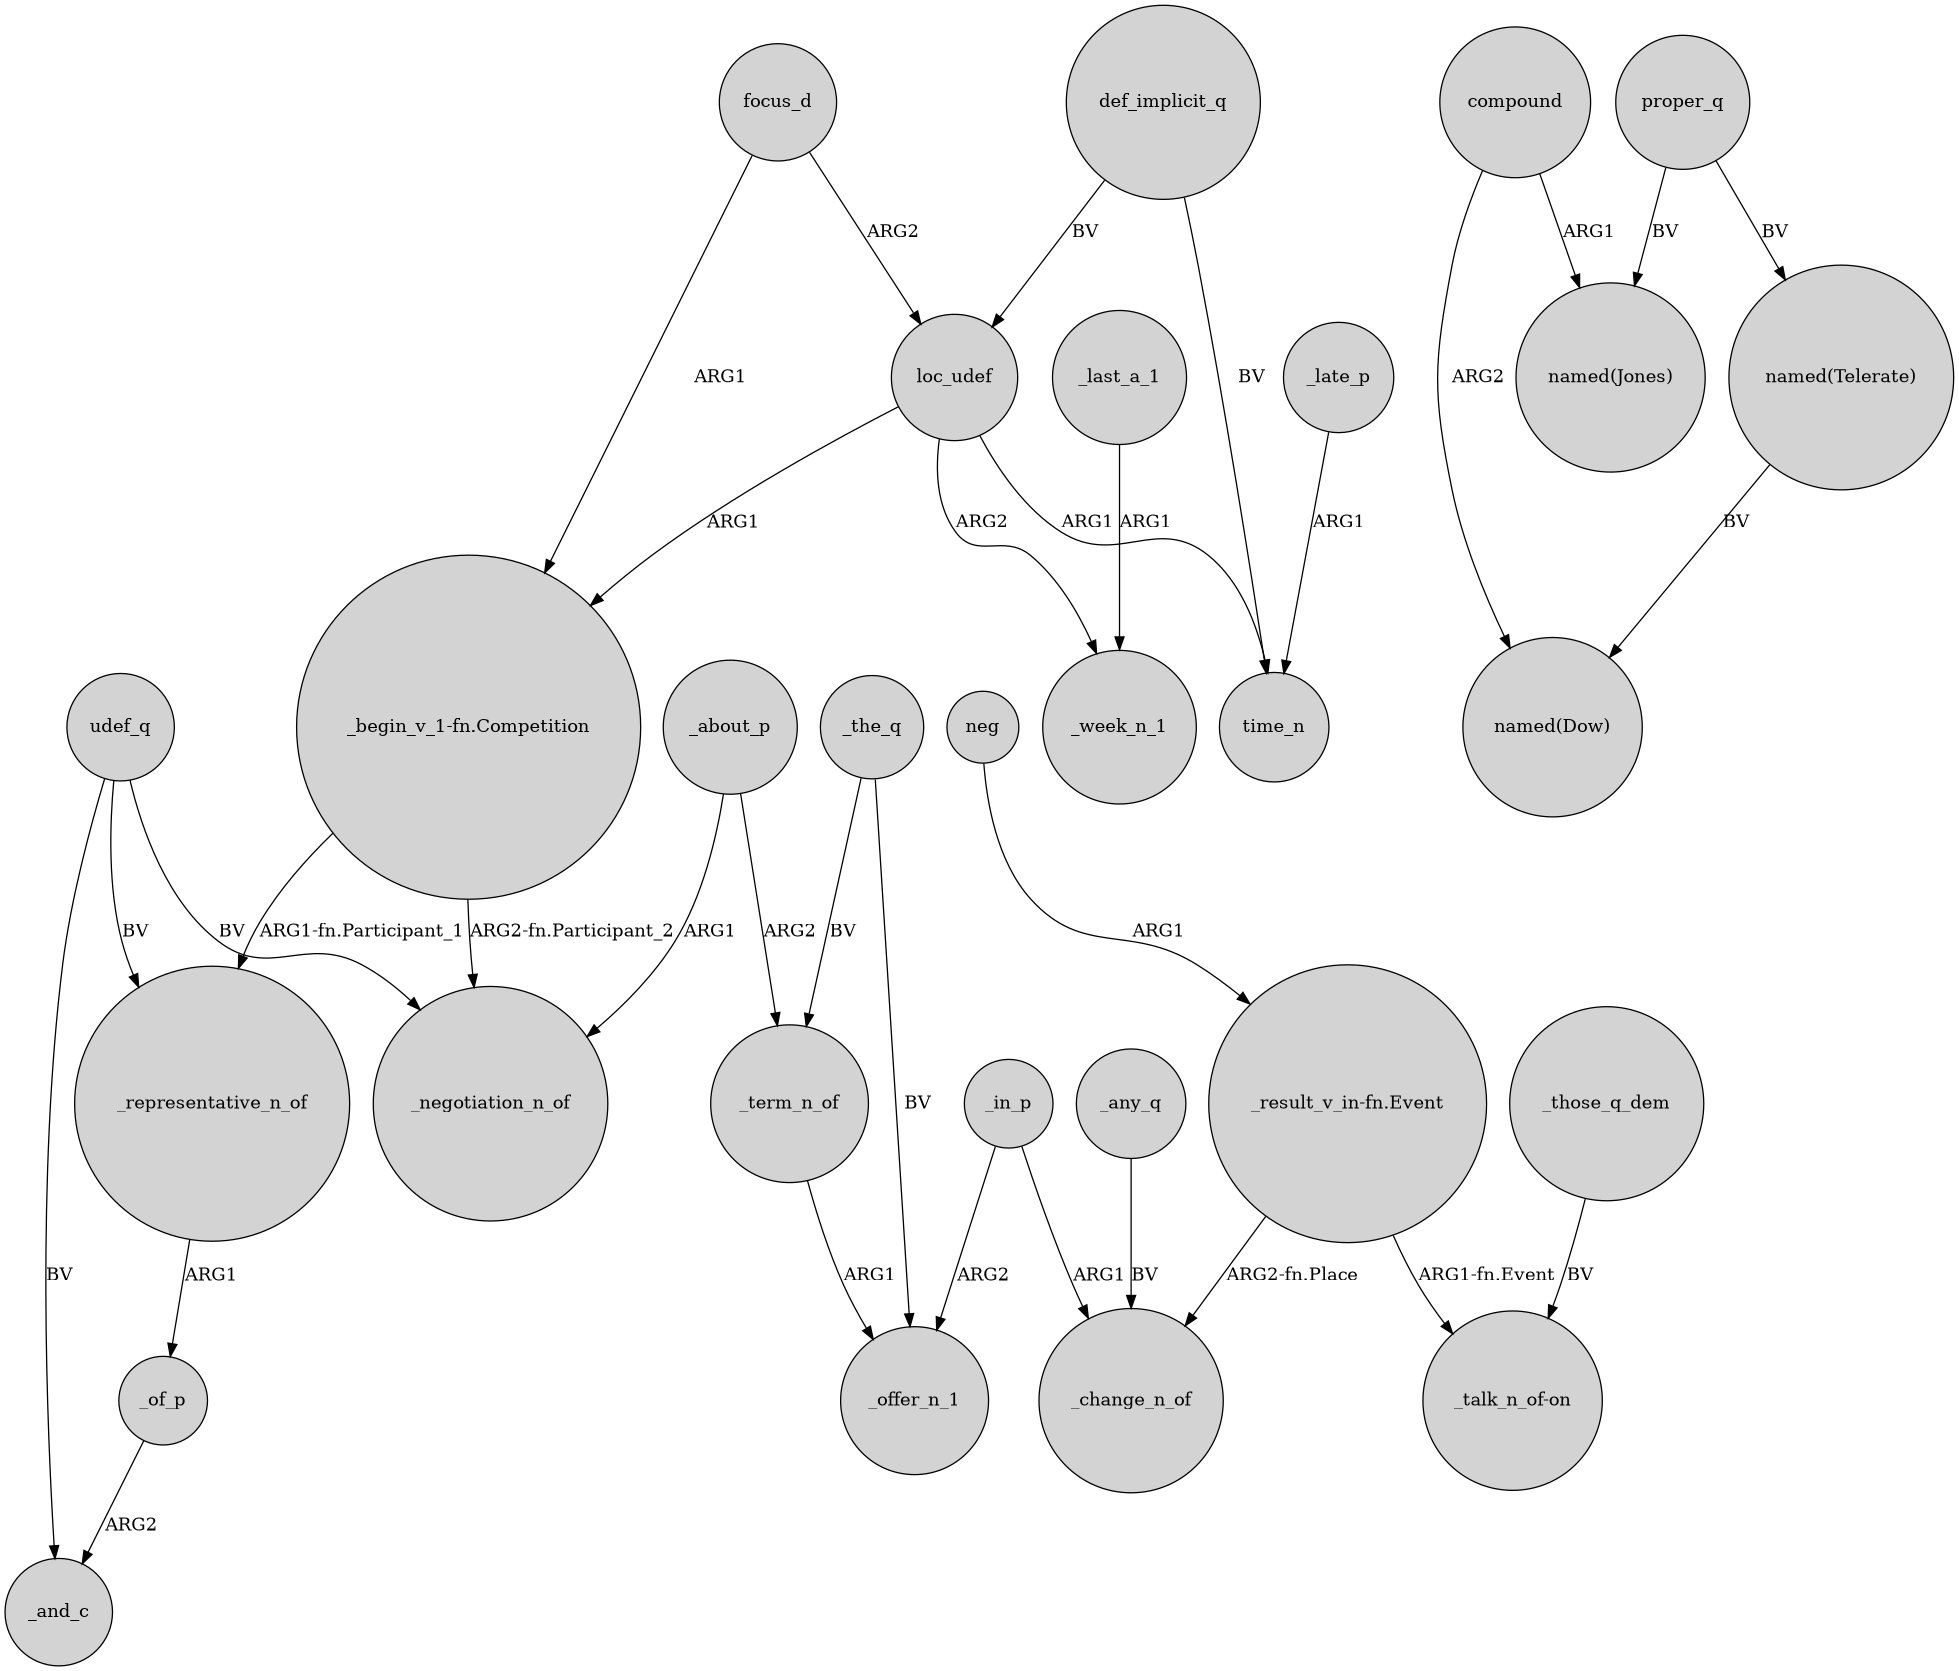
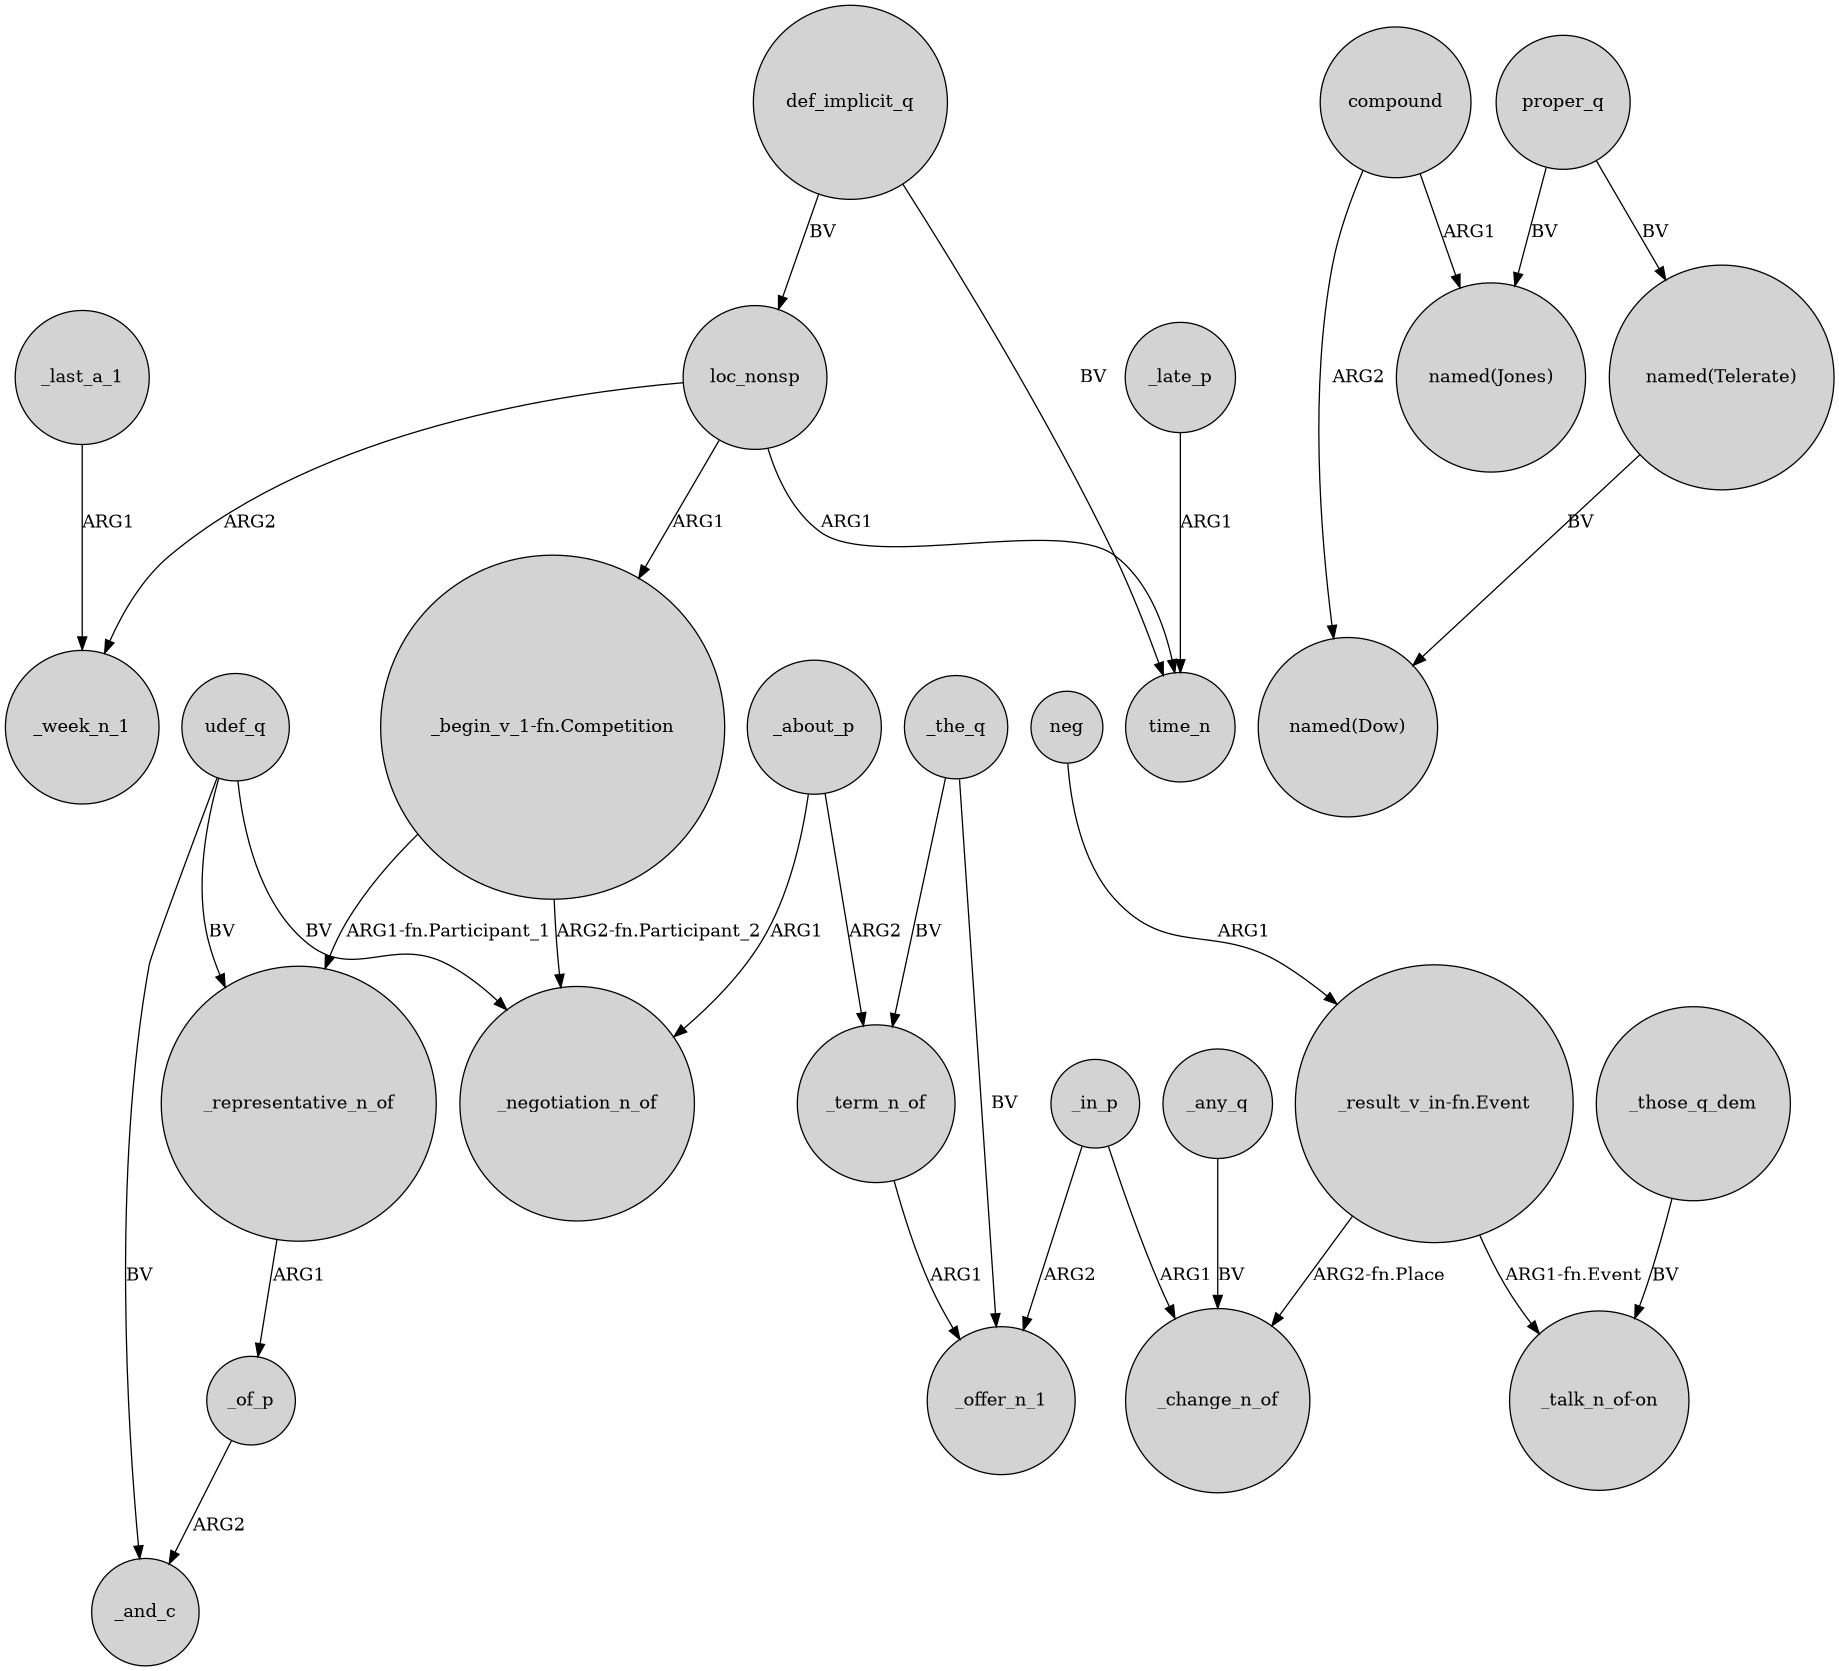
node "focus_d": removed
node "loc_udef": label "loc_udef" -> "loc_nonsp"
